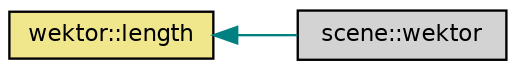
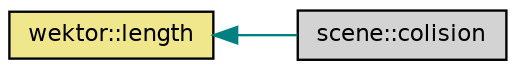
node "scene::wektor": label "scene::wektor" -> "scene::colision"
